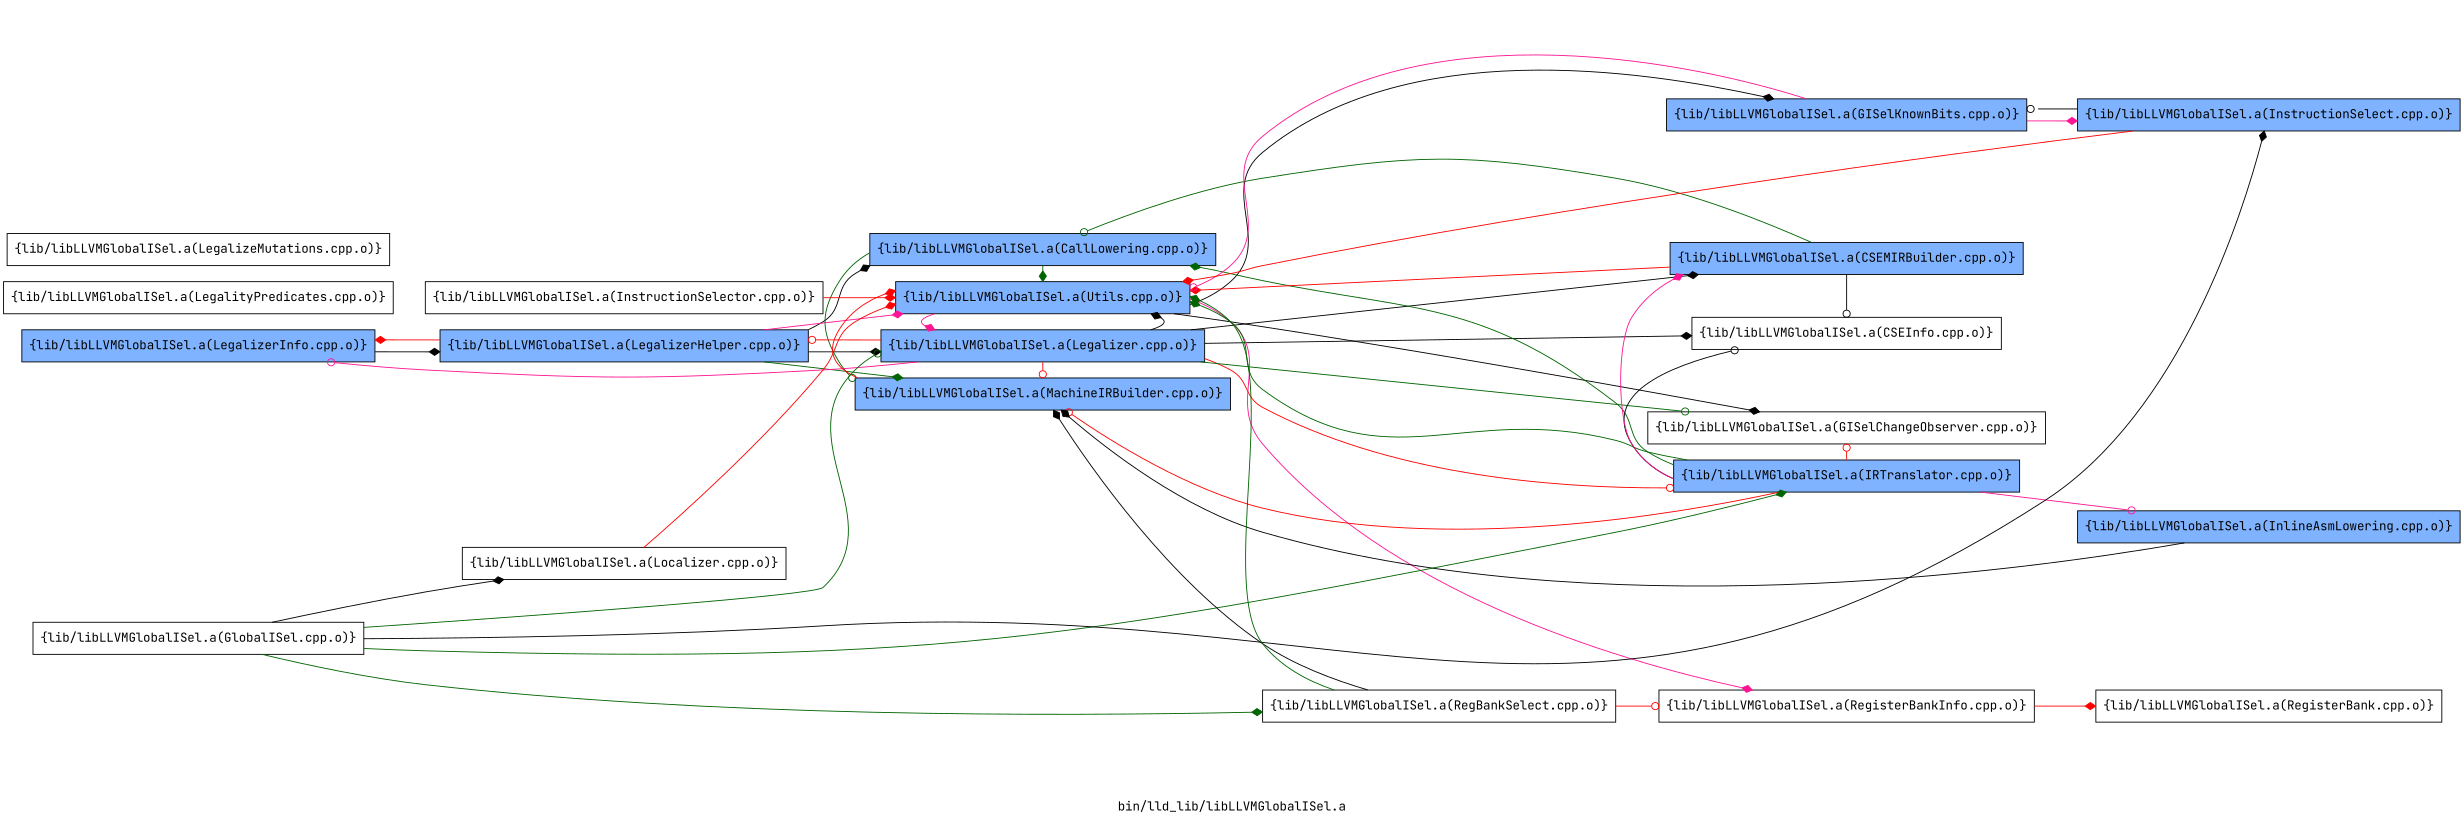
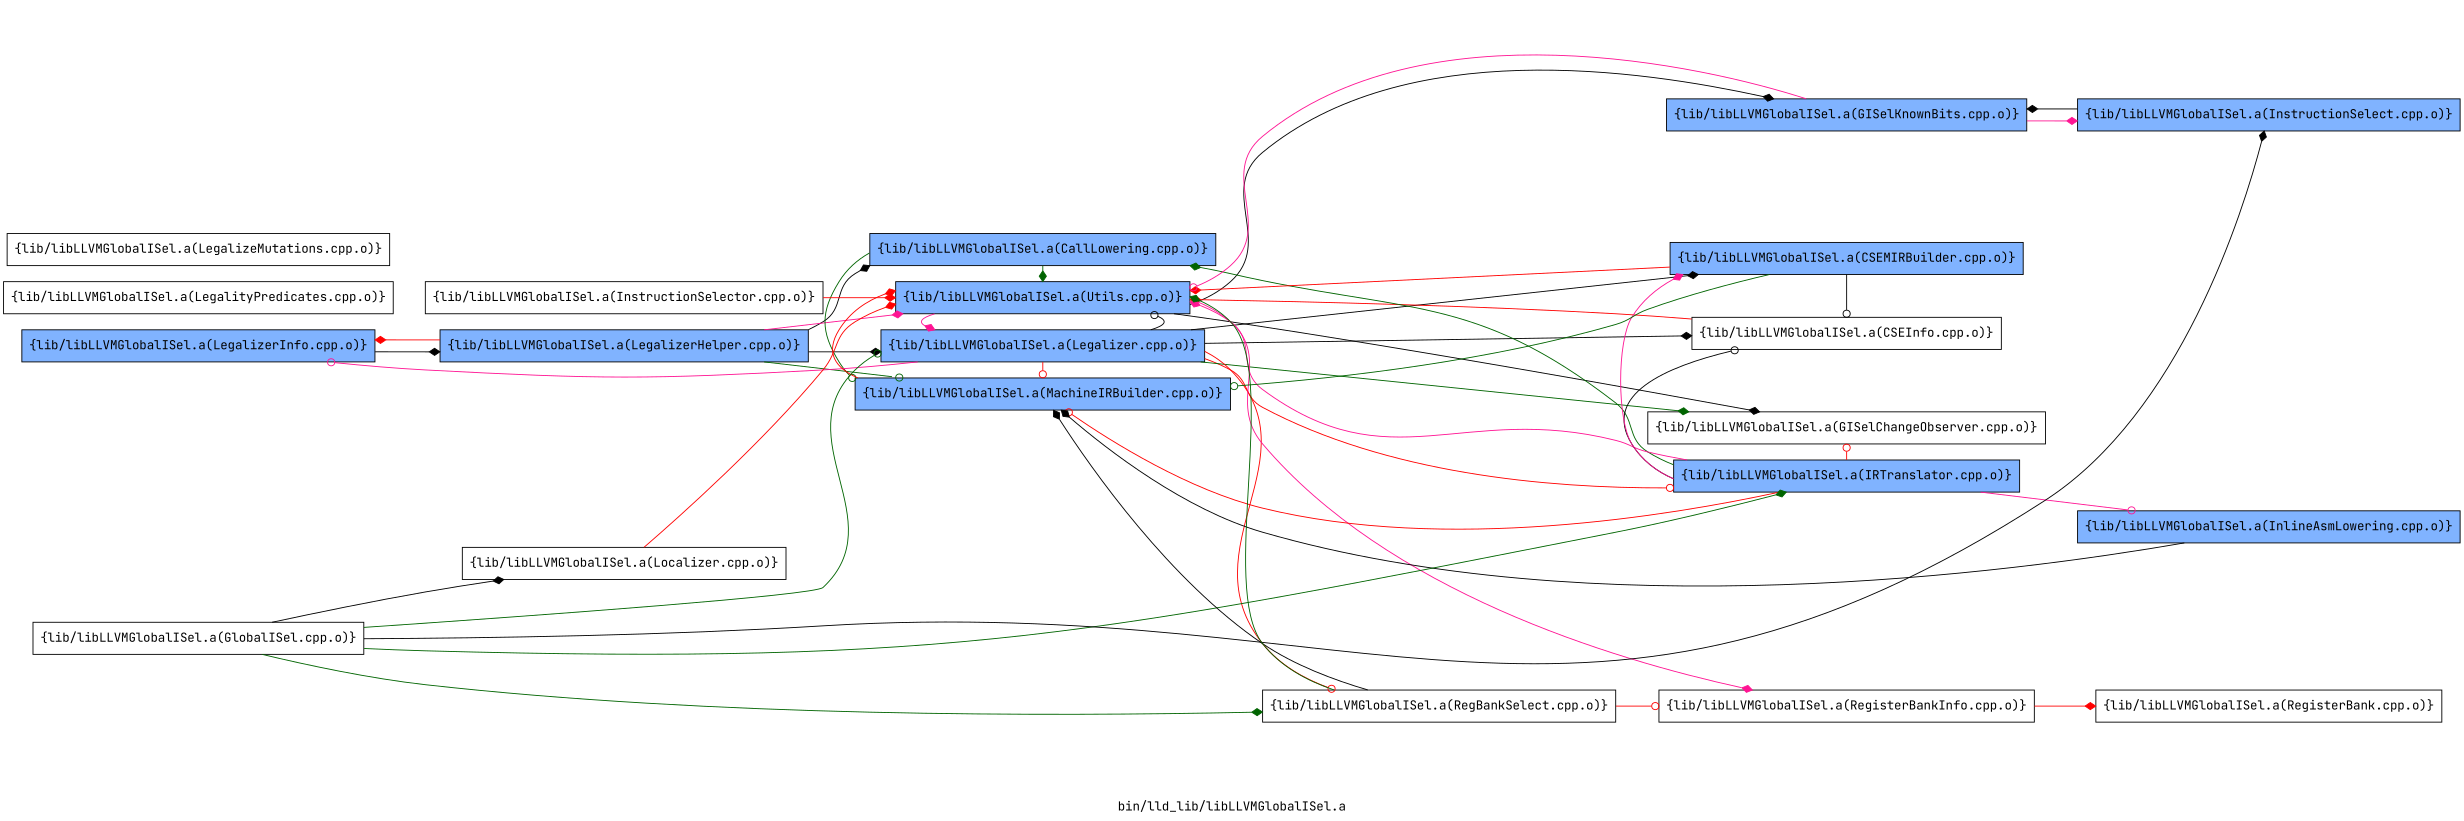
edge "{lib/libLLVMGlobalISel.a(InstructionSelect.cpp.o)}" -> "{lib/libLLVMGlobalISel.a(GISelKnownBits.cpp.o)}": arrowhead odot -> diamond
edge "{lib/libLLVMGlobalISel.a(CSEMIRBuilder.cpp.o)}" -> "{lib/libLLVMGlobalISel.a(CallLowering.cpp.o)}": now "{lib/libLLVMGlobalISel.a(CSEMIRBuilder.cpp.o)}" -> "{lib/libLLVMGlobalISel.a(MachineIRBuilder.cpp.o)}"
edge "{lib/libLLVMGlobalISel.a(InstructionSelect.cpp.o)}" -> "{lib/libLLVMGlobalISel.a(Utils.cpp.o)}": now "{lib/libLLVMGlobalISel.a(CSEInfo.cpp.o)}" -> "{lib/libLLVMGlobalISel.a(Utils.cpp.o)}"
edge "{lib/libLLVMGlobalISel.a(Legalizer.cpp.o)}" -> "{lib/libLLVMGlobalISel.a(Utils.cpp.o)}": arrowhead diamond -> odot
edge "{lib/libLLVMGlobalISel.a(Legalizer.cpp.o)}" -> "{lib/libLLVMGlobalISel.a(LegalizerHelper.cpp.o)}": now "{lib/libLLVMGlobalISel.a(Legalizer.cpp.o)}" -> "{lib/libLLVMGlobalISel.a(RegBankSelect.cpp.o)}"
edge "{lib/libLLVMGlobalISel.a(LegalizerHelper.cpp.o)}" -> "{lib/libLLVMGlobalISel.a(MachineIRBuilder.cpp.o)}": arrowhead diamond -> odot
edge "{lib/libLLVMGlobalISel.a(Legalizer.cpp.o)}" -> "{lib/libLLVMGlobalISel.a(GISelChangeObserver.cpp.o)}": arrowhead odot -> diamond
edge "{lib/libLLVMGlobalISel.a(IRTranslator.cpp.o)}" -> "{lib/libLLVMGlobalISel.a(Utils.cpp.o)}": color darkgreen -> deeppink
